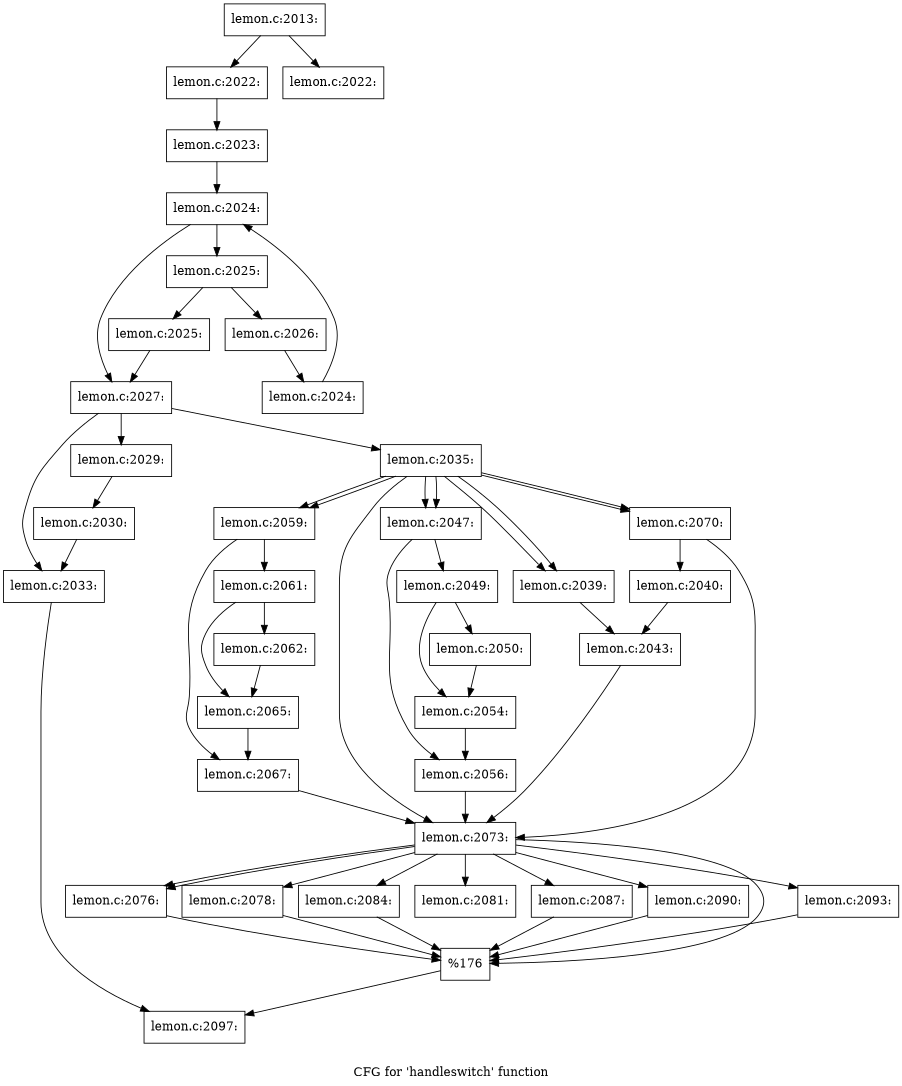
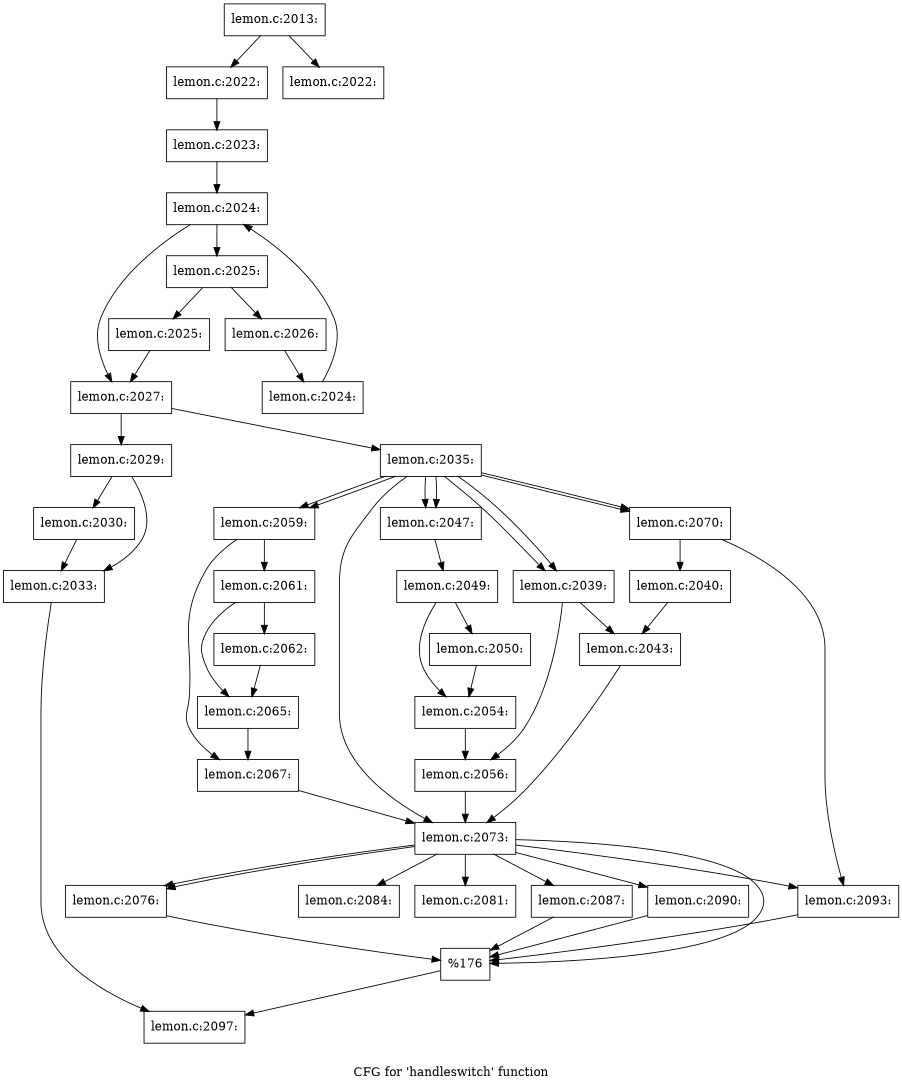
edge "lemon.c:2027:" -> "lemon.c:2033:": now "lemon.c:2029:" -> "lemon.c:2033:"
edge "lemon.c:2047:" -> "lemon.c:2056:": now "lemon.c:2039:" -> "lemon.c:2056:"
edge "lemon.c:2070:" -> "lemon.c:2073:": now "lemon.c:2070:" -> "lemon.c:2093:"
node "lemon.c:2078:": removed
edge "lemon.c:2084:" -> "%176": removed
